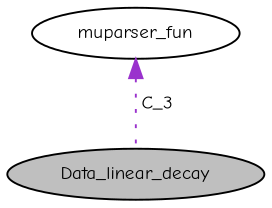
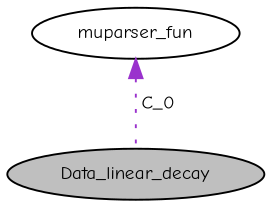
edge "Data_linear_decay" -> "muparser_fun": label " C_3" -> " C_0"
